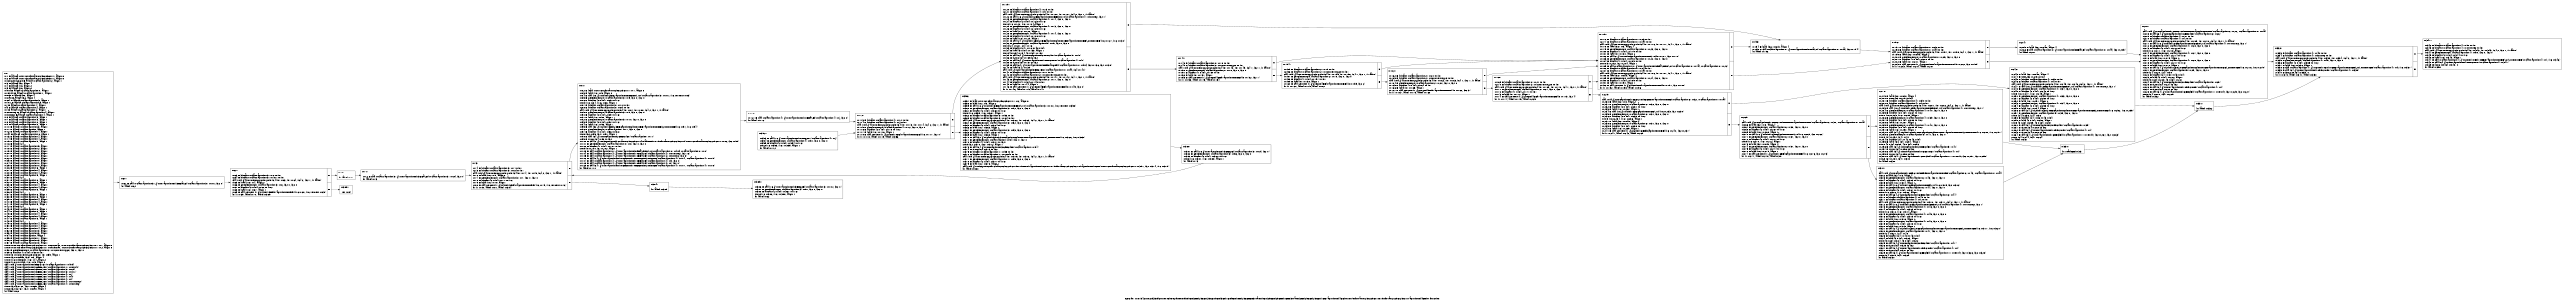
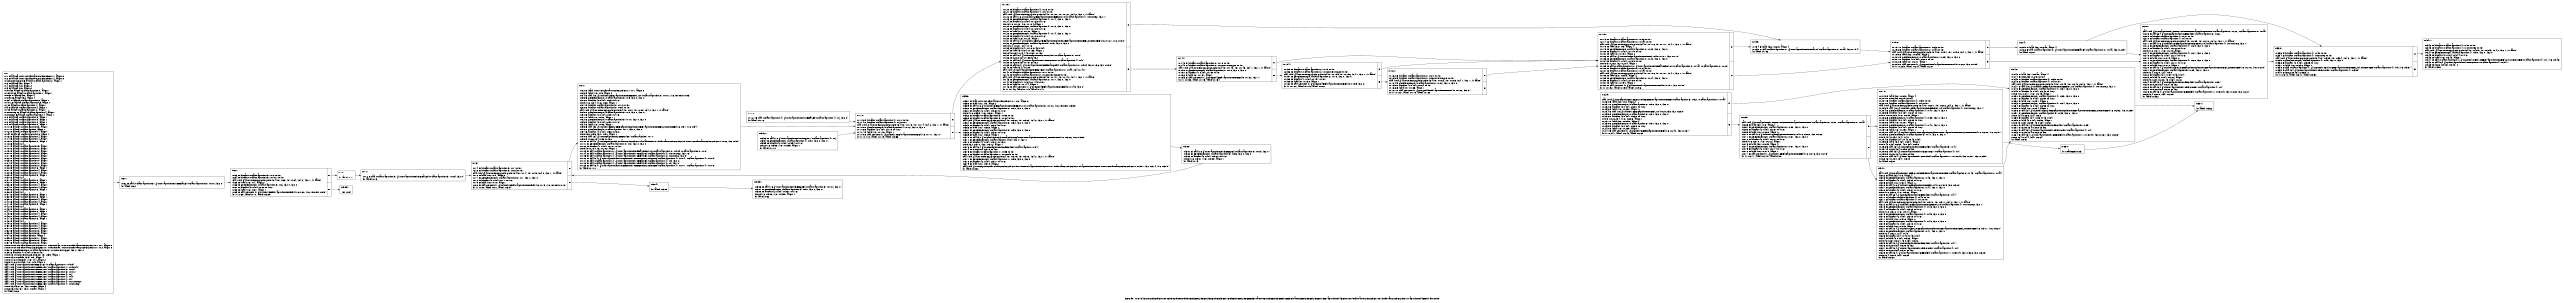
node "%168:": removed
edge "%331:" -> "%332:": now "%204:" -> "%332:"
edge "%81:" -> "%110:": now "%81:" -> "%112:"
edge "%301:" -> "%330:": now "%301:" -> "%242:"
